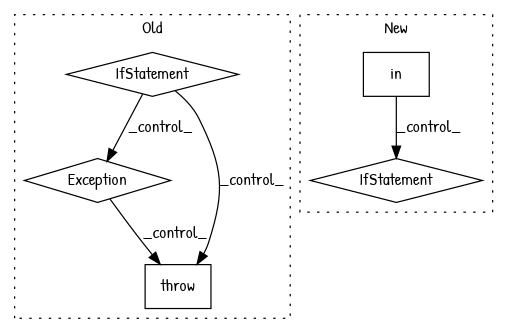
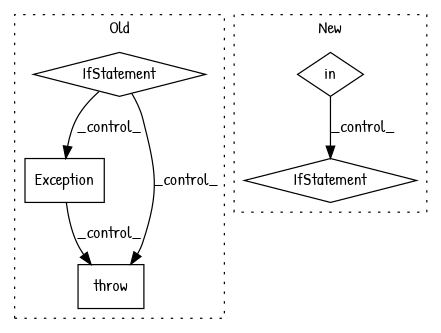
node "in": shape box -> diamond
node "Exception": shape diamond -> box
